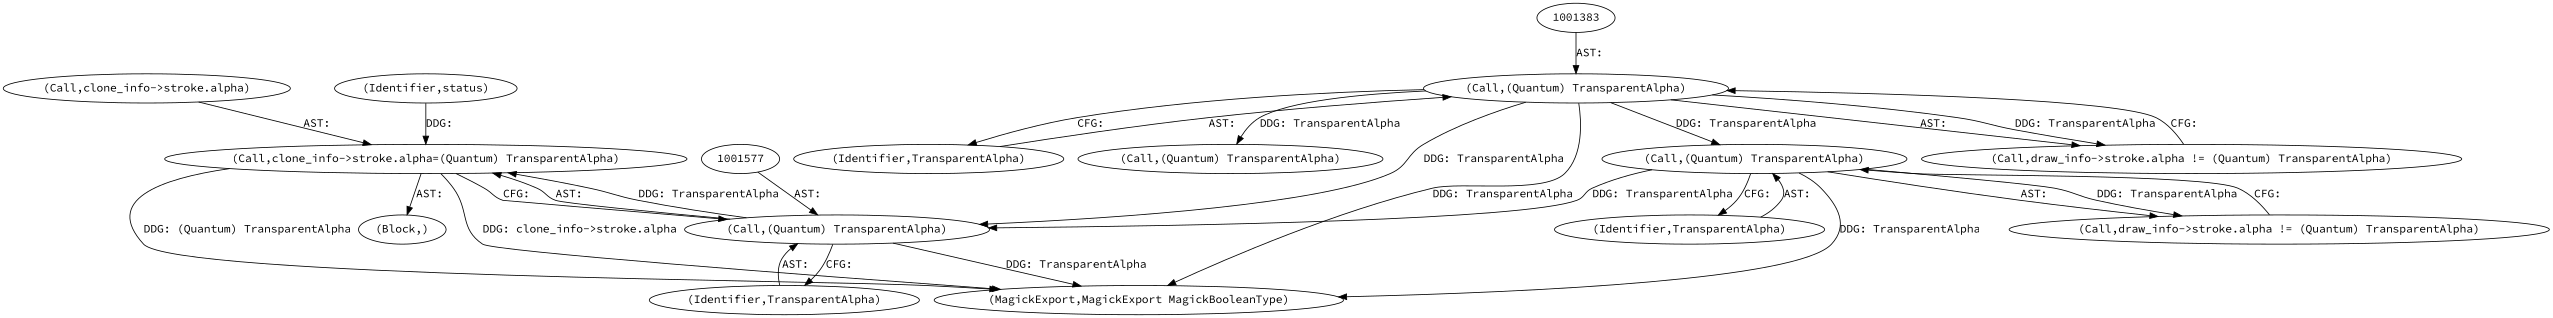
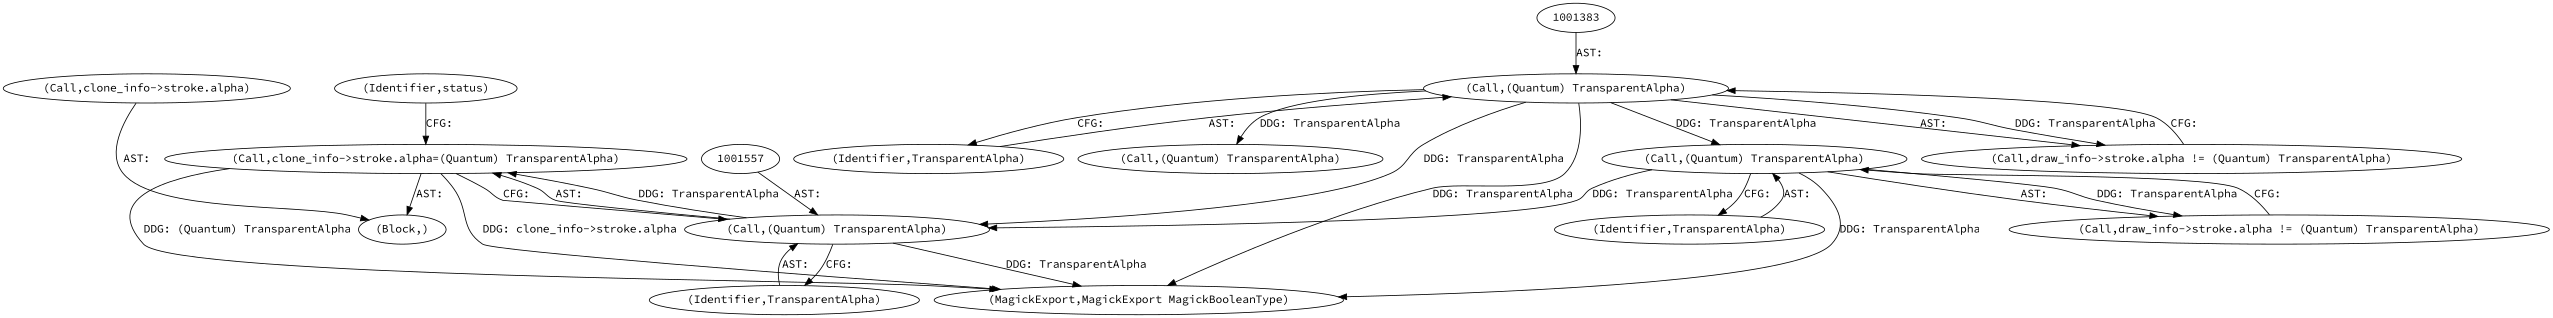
edge "(Call,clone_info->stroke.alpha)" -> "(Call,clone_info->stroke.alpha=(Quantum) TransparentAlpha)": now "(Call,clone_info->stroke.alpha)" -> "(Block,)"
edge "(Identifier,status)" -> "(Call,clone_info->stroke.alpha=(Quantum) TransparentAlpha)": label "DDG: " -> "CFG: "
node "1001577": label "1001577" -> "1001557"
